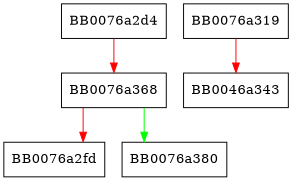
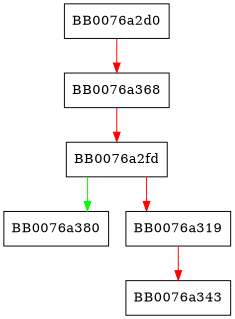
node "BB0076a2d4": label "BB0076a2d4" -> "BB0076a2d0"
node "BB0046a343": label "BB0046a343" -> "BB0076a343"
edge "BB0076a368" -> "BB0076a380": now "BB0076a2fd" -> "BB0076a380"
edge "BB0076a2fd" -> "BB0076a319": added
